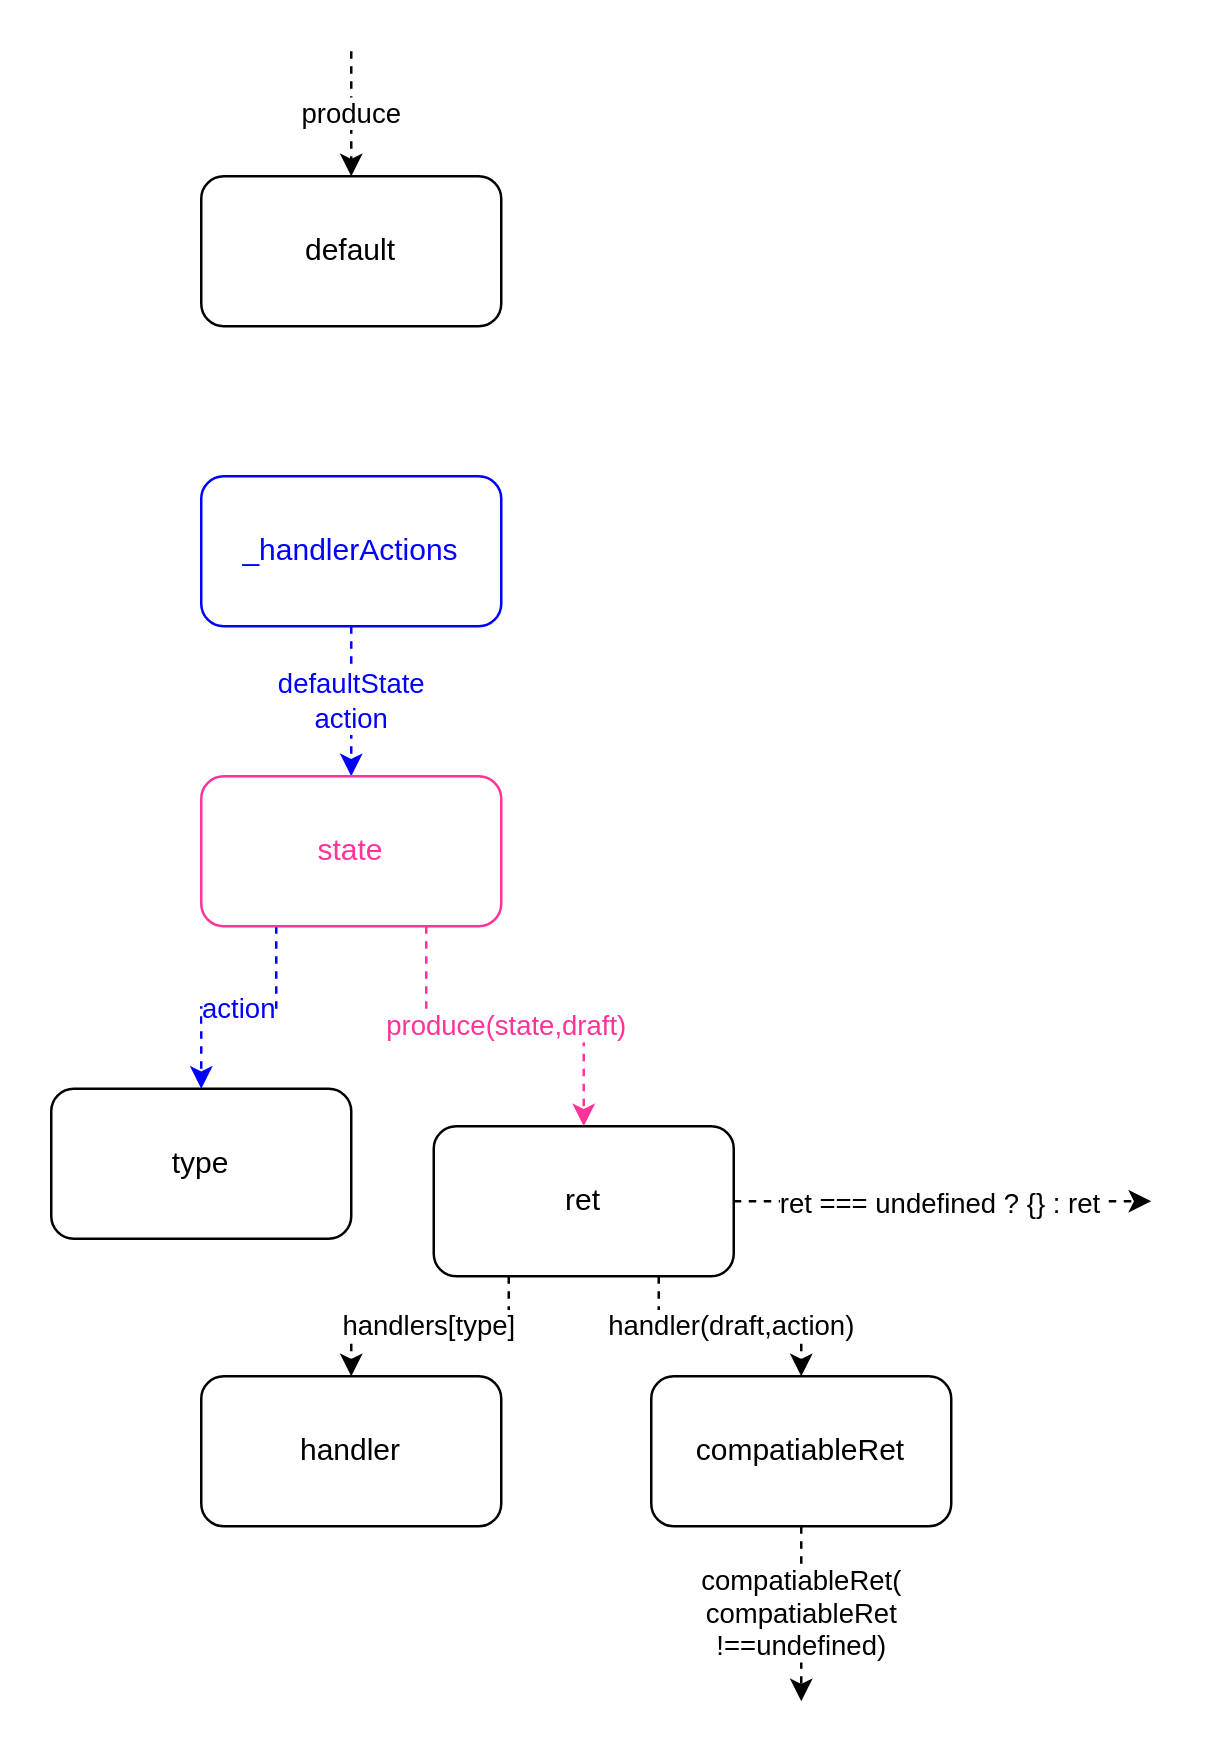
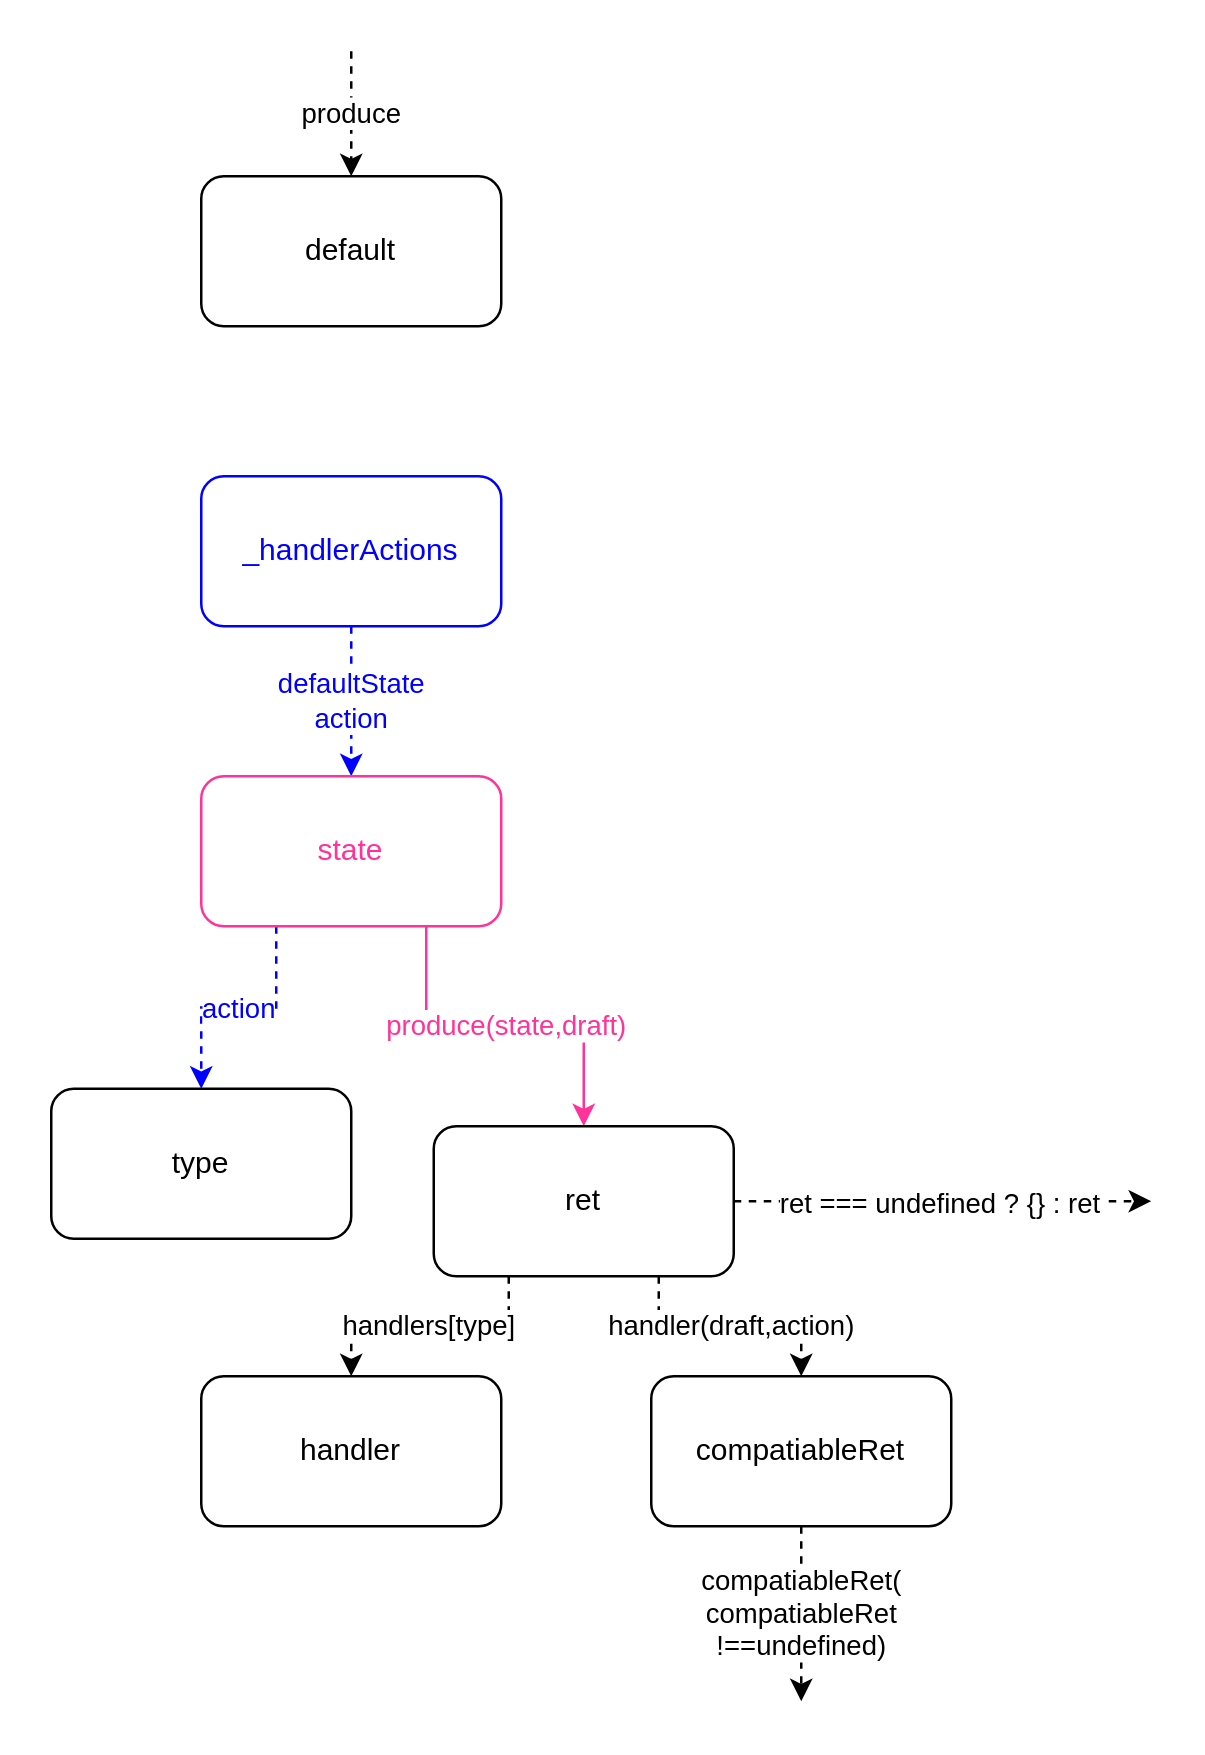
edge "state" -> "ret": style dashed -> solid
